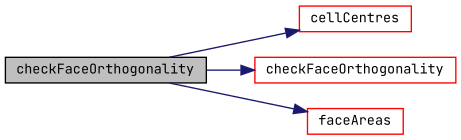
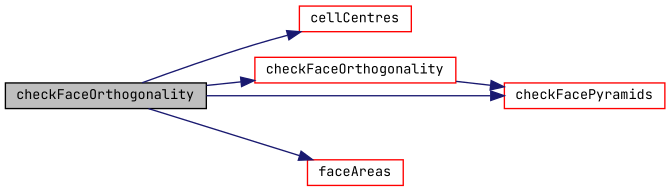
node "checkFacePyramids": added
